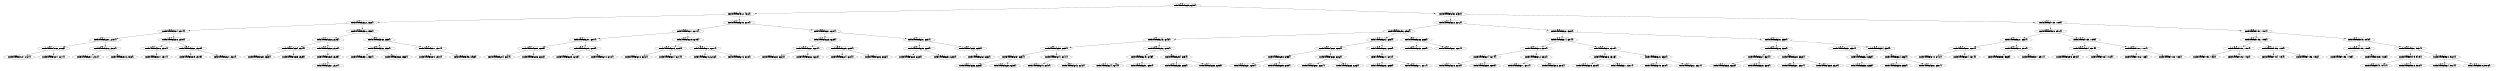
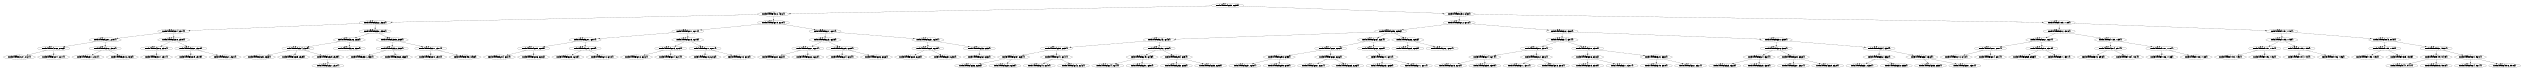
edge "Node{data=[2328, 2328]}" -> "Node{data=[2329, 2329]}": now "Node{data=[2324, 2324]}" -> "Node{data=[2329, 2329]}"
edge "Node{data=[6331, 6331]}" -> "Node{data=[6332, 6332]}": reversed
